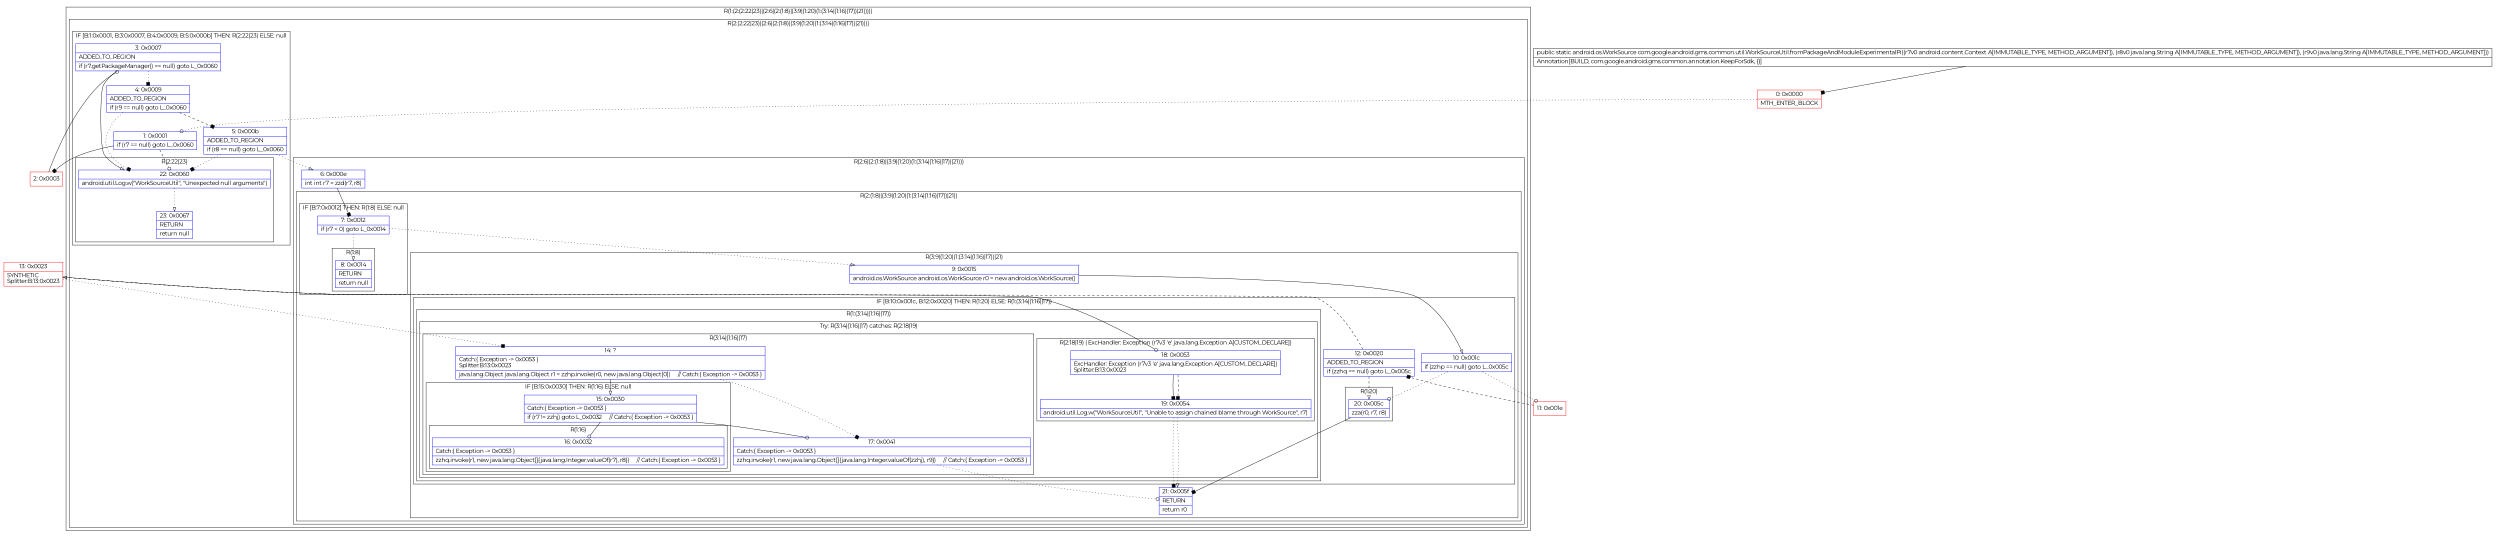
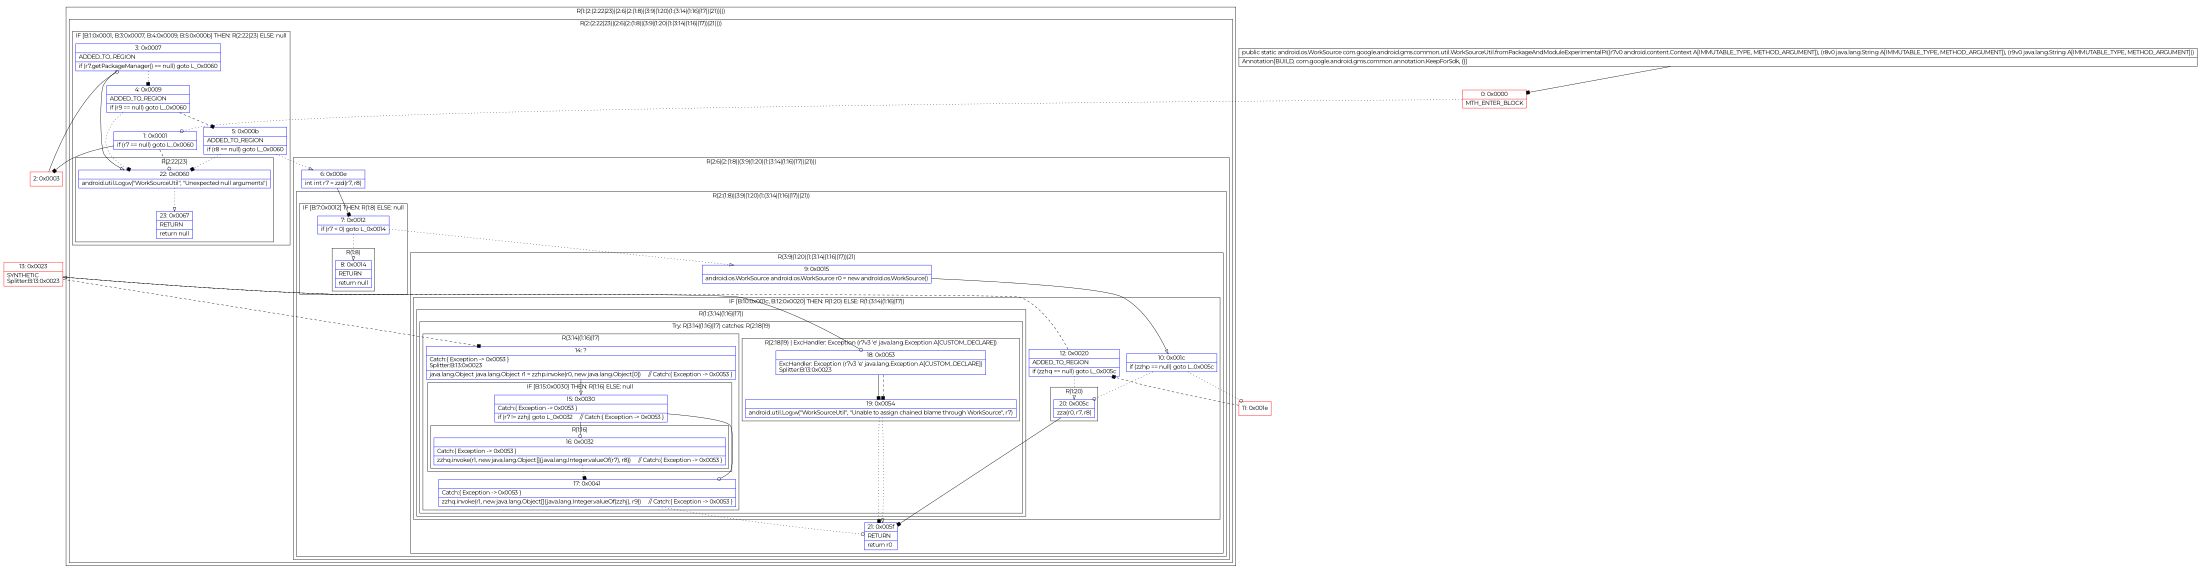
edge "13: 0x0023" -> "14: ?": style dotted -> dashed
edge "12: 0x0020" -> "20: 0x005c": style dashed -> dotted
edge "14: ?" -> "17: 0x0041": now "16: 0x0032" -> "17: 0x0041"
